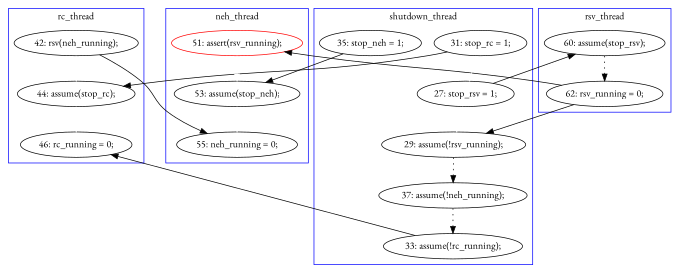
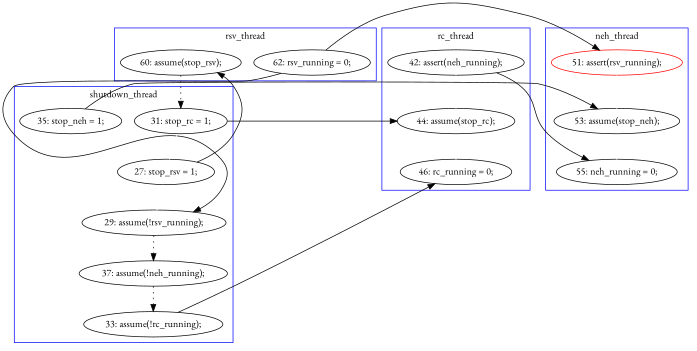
node "42: rsv(neh_running);": label "42: rsv(neh_running);" -> "42: assert(neh_running);"
edge "60: assume(stop_rsv);" -> "62: rsv_running = 0;": now "60: assume(stop_rsv);" -> "31: stop_rc = 1;"
